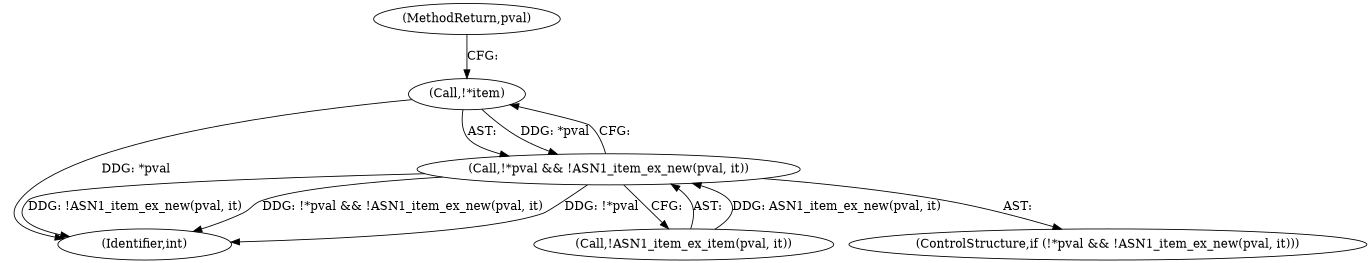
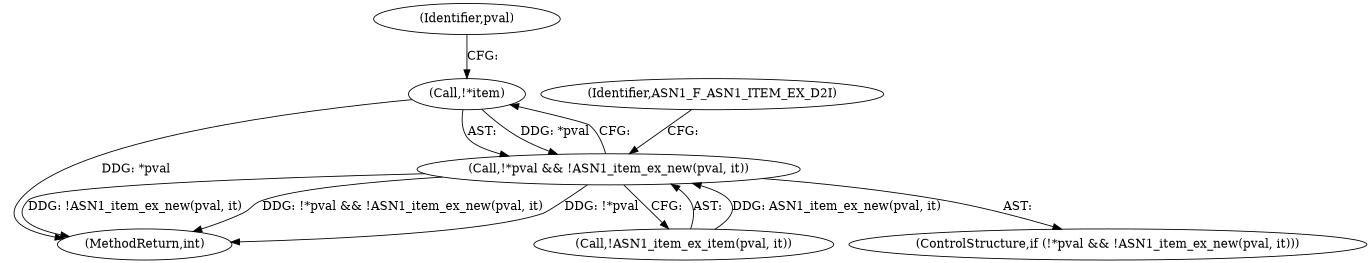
node "(MethodReturn,pval)": label "(MethodReturn,pval)" -> "(Identifier,pval)"
node "(Identifier,ASN1_F_ASN1_ITEM_EX_D2I)": added
node "(Identifier,int)": label "(Identifier,int)" -> "(MethodReturn,int)"
